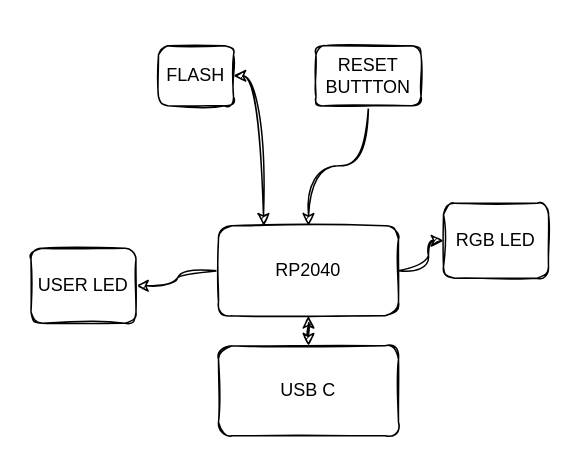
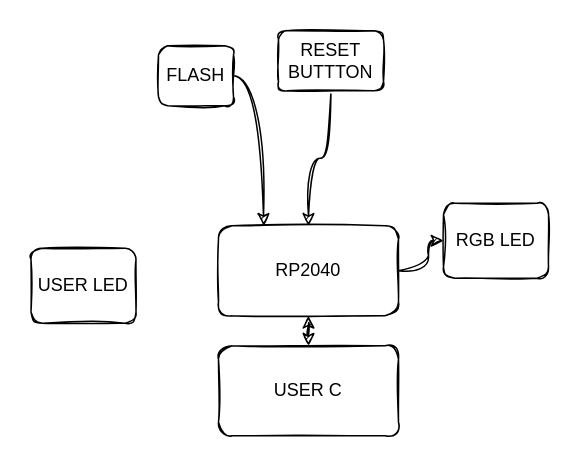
node "RESET BUTTTON": moved (368, 76) -> (331, 61)
edge "FLASH" -- "RP2040": arrowhead classic -> none
edge "RP2040" -> "USER LED": removed
node "USB C": label "USB C" -> "USER C"
